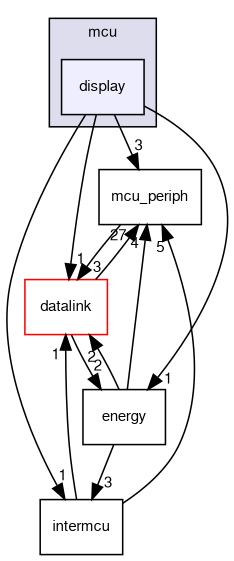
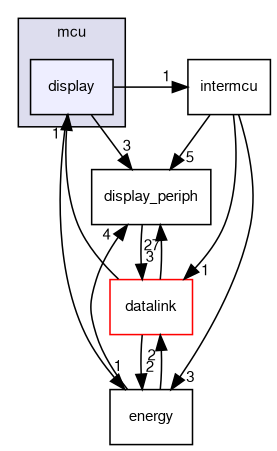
edge "display" -> "datalink": reversed
node "mcu_periph": label "mcu_periph" -> "display_periph"
edge "energy" -> "intermcu": reversed
